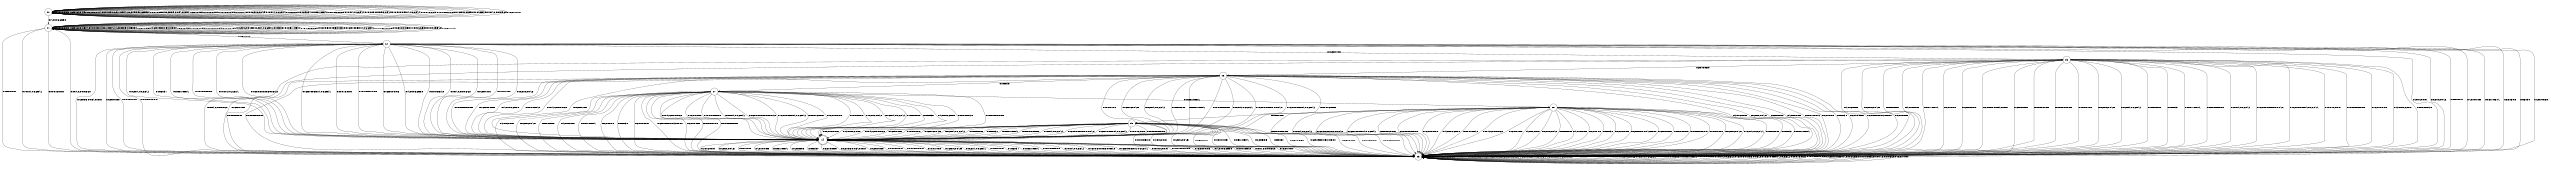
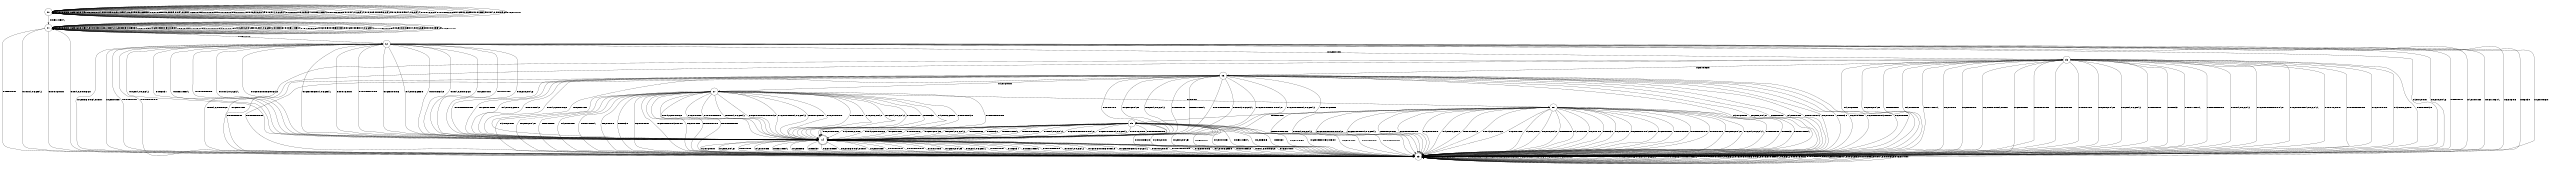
edge "s0" -> "s1": label "O_SR_ACCEPT" -> "I_NEWKEYS"
edge "s6" -> "s7": label "O_KEX31" -> "I_SR_CONN"
edge "s7" -> "s8": label "O_NEWKEYS" -> "O_OPEN"
